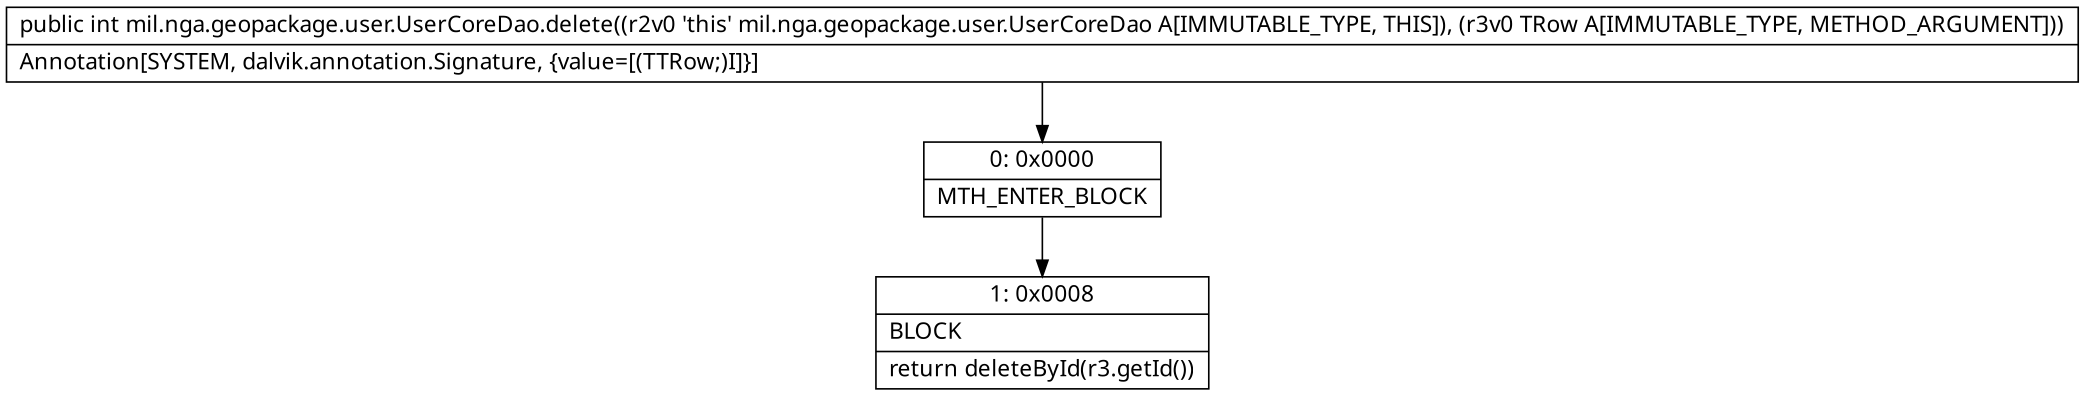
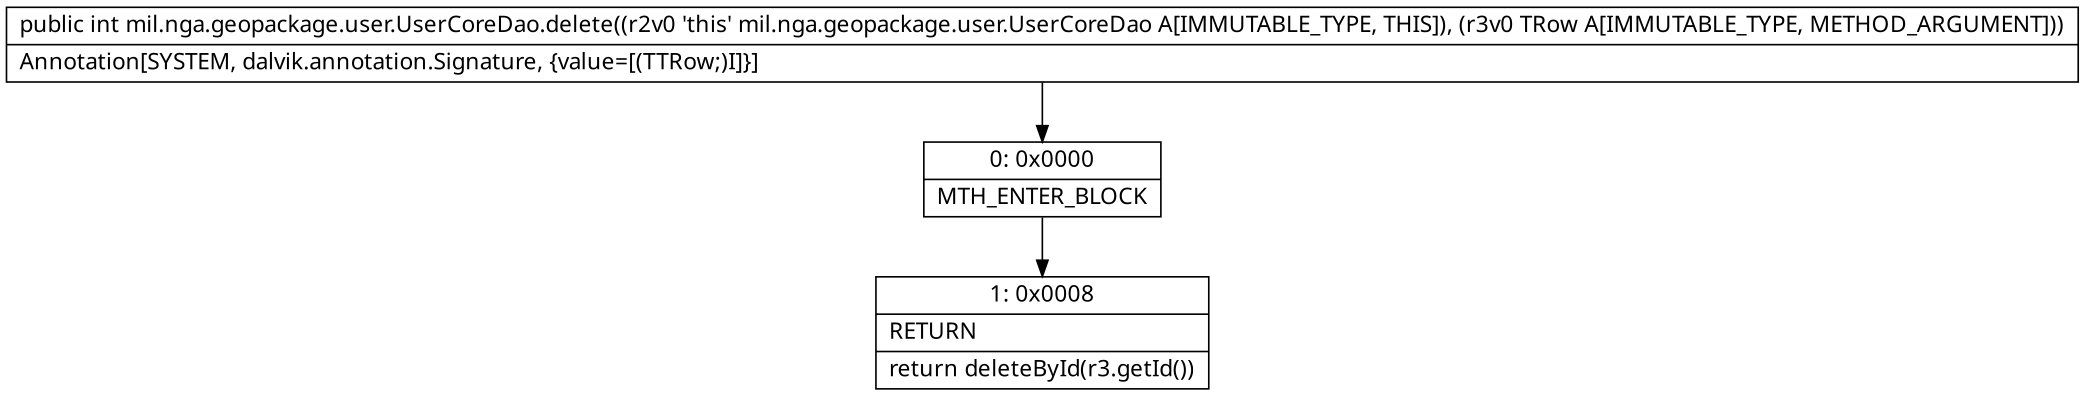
node "1: 0x0008": text "BLOCK" -> "RETURN"
